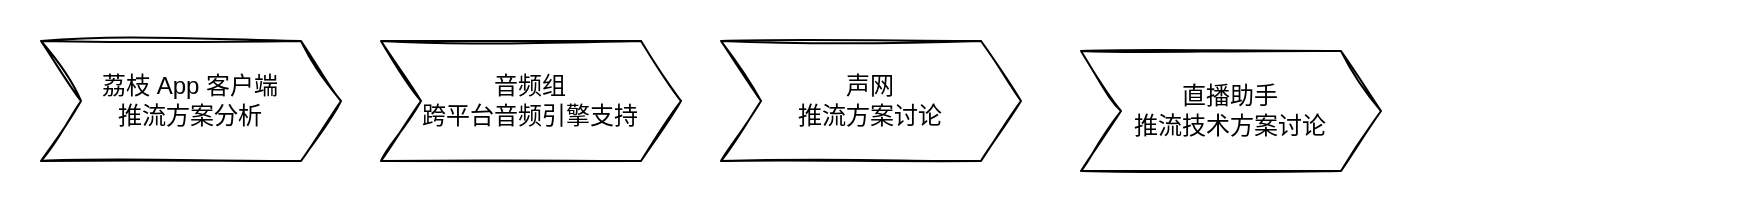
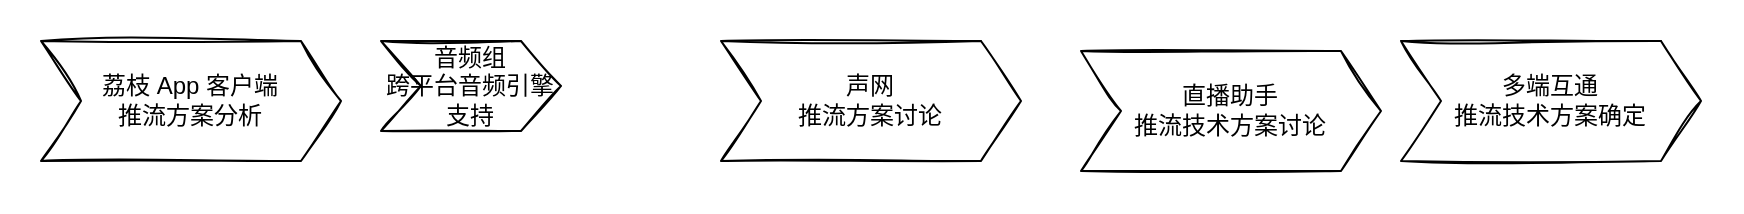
node "音频组 跨平台音频引擎支持": size 300x120 -> 180x90
node "多端互通 推流技术方案确定": added
